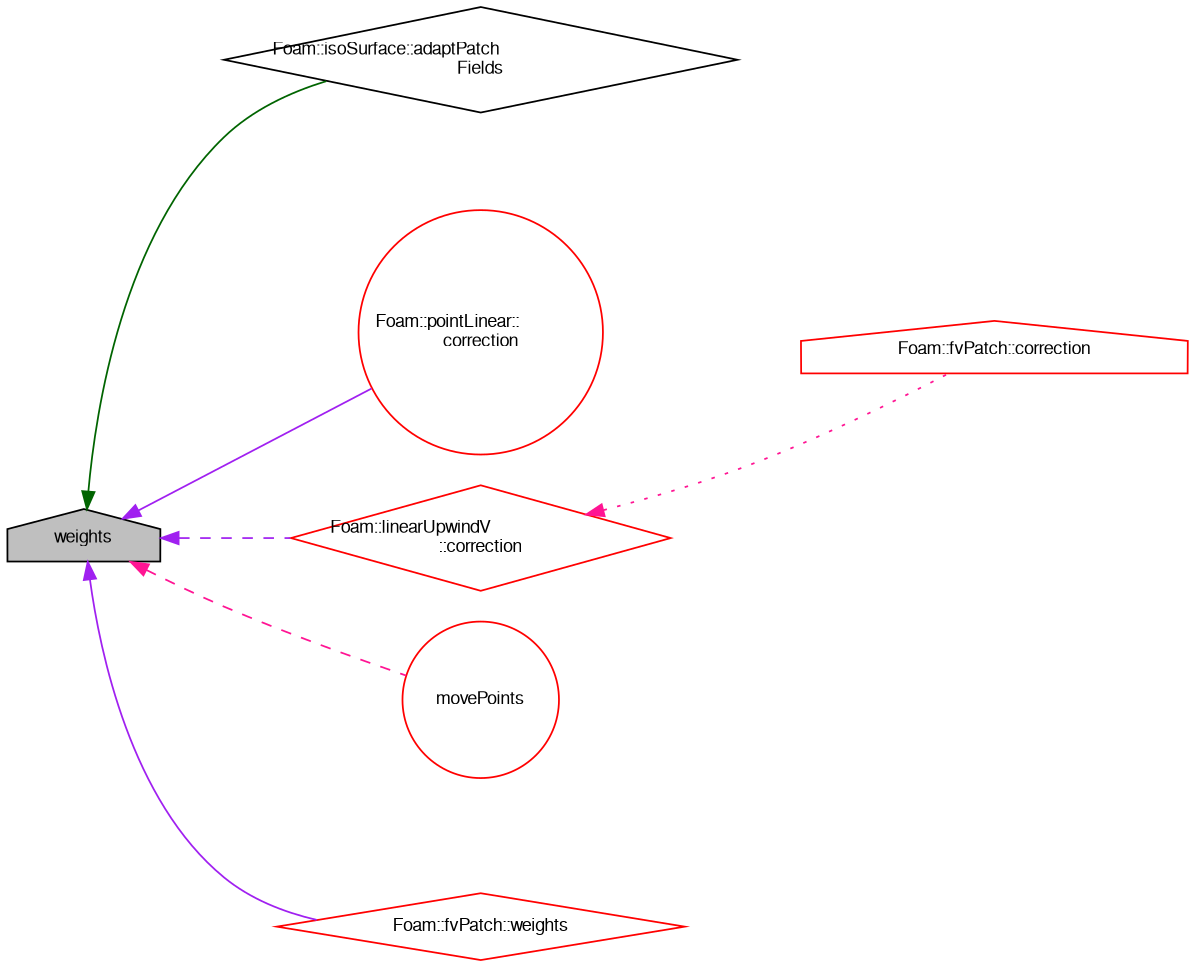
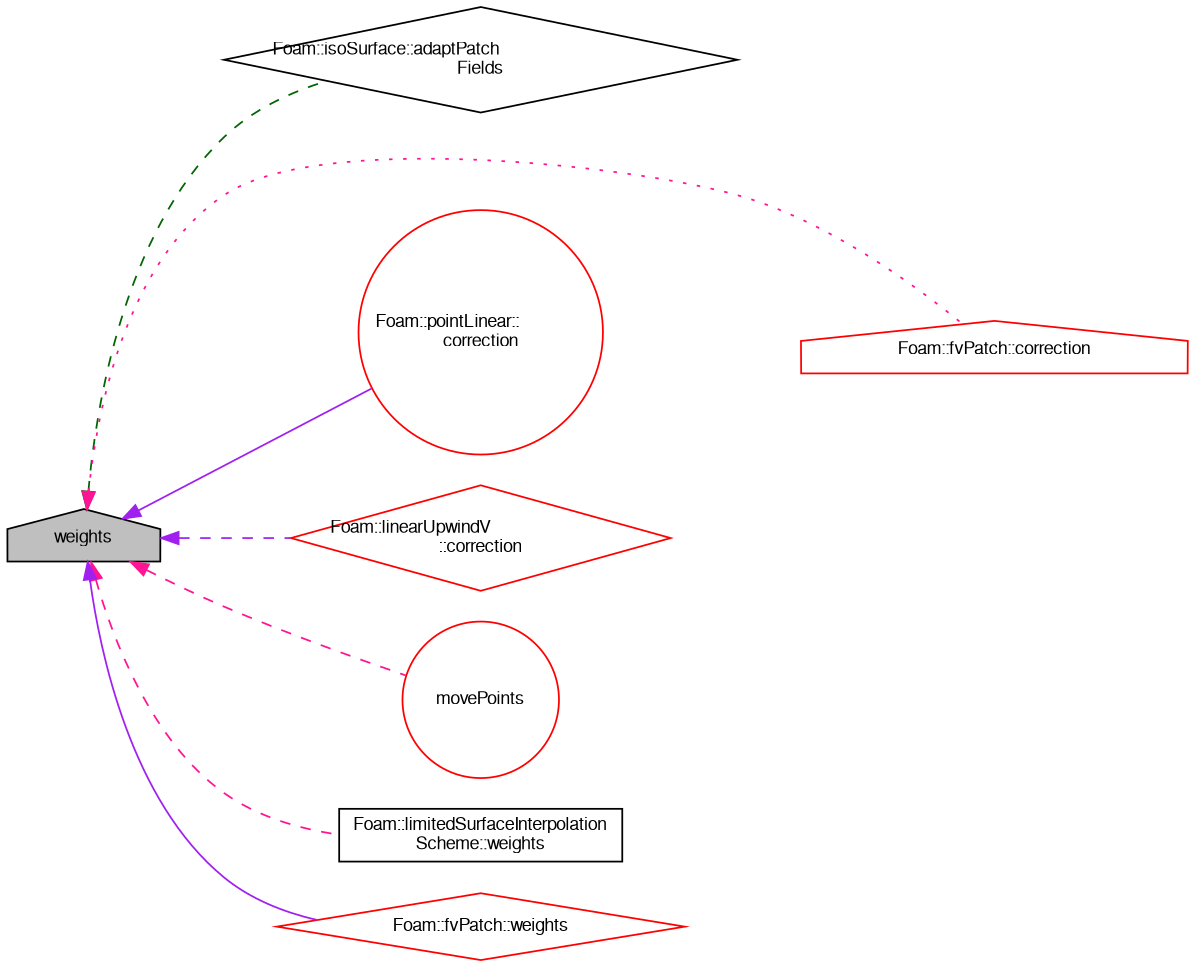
edge "Foam::isoSurface::adaptPatch Fields" -> "weights": style solid -> dashed
edge "Foam::fvPatch::correction" -> "Foam::linearUpwindV ::correction": now "Foam::fvPatch::correction" -> "weights"
node "Foam::limitedSurfaceInterpolation Scheme::weights": added
